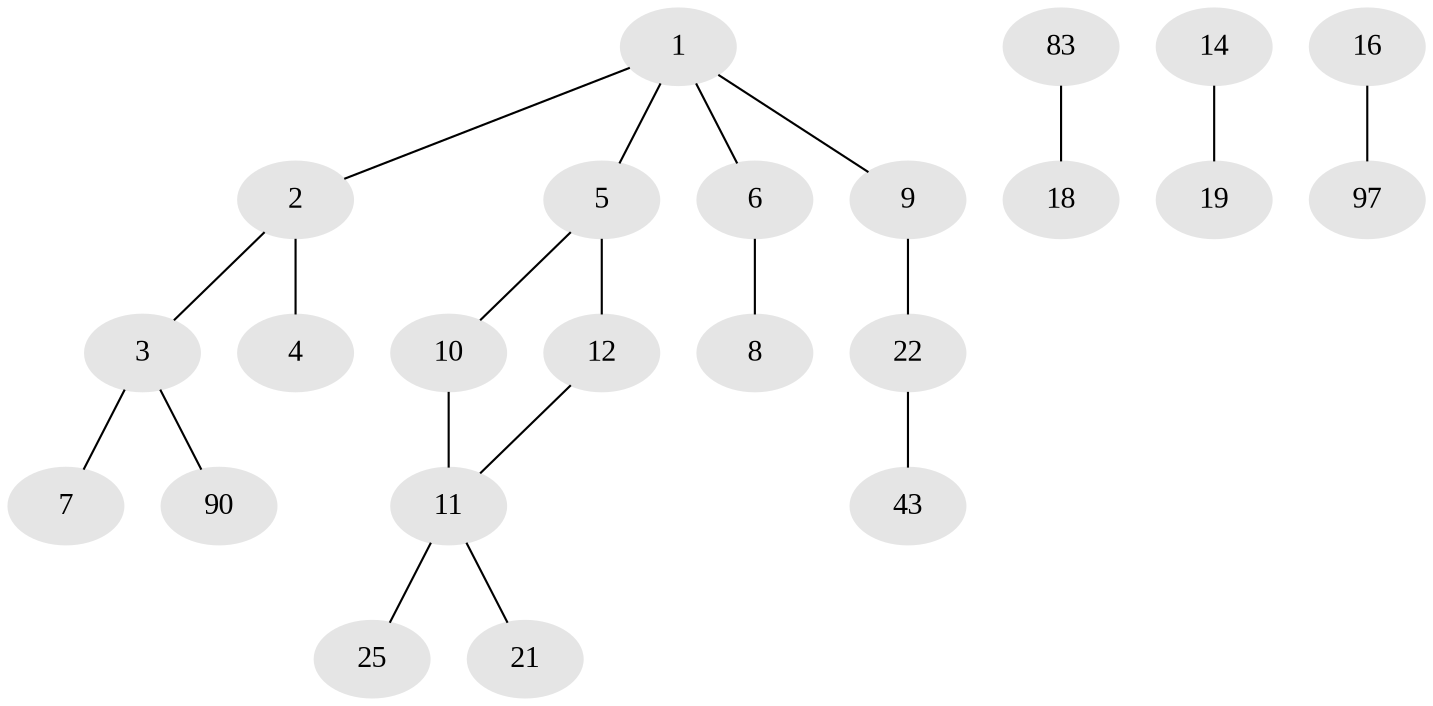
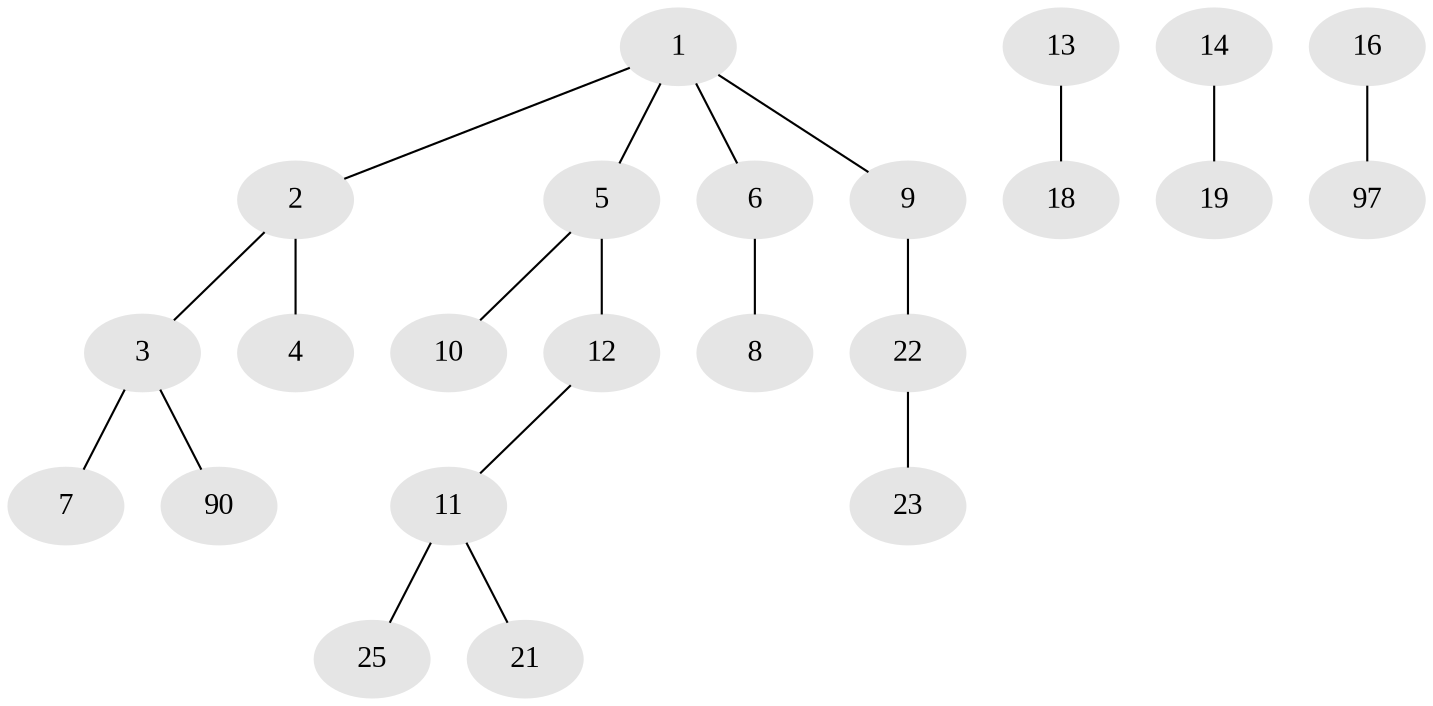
node "83": label "83" -> "13"
edge "10" -- "11": removed
node "43": label "43" -> "23"
